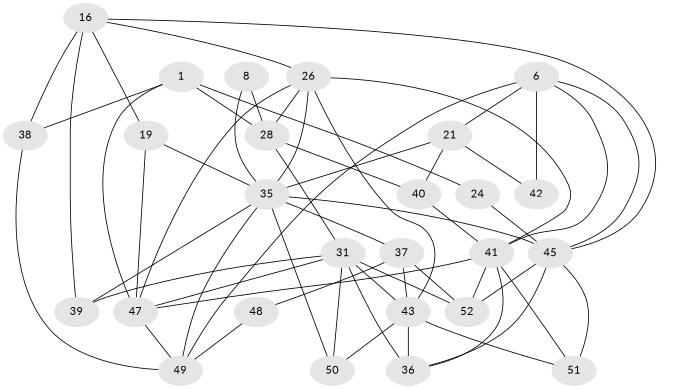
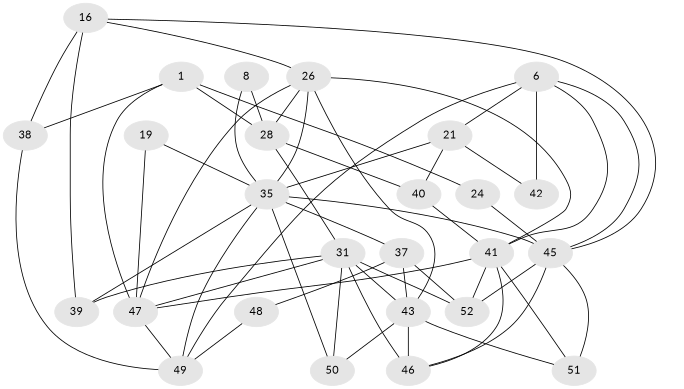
edge "16" -- "19": removed
node "36": label "36" -> "46"
